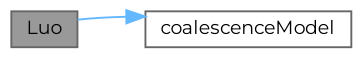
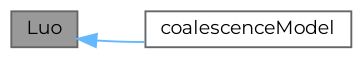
edge "Luo" -> "coalescenceModel": reversed
